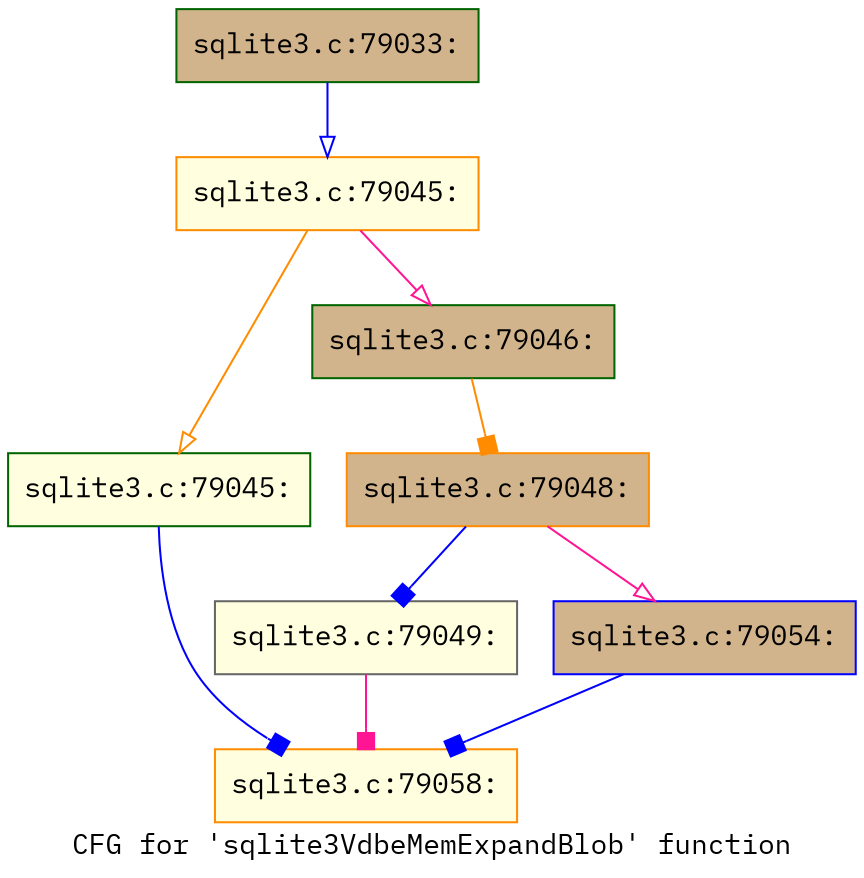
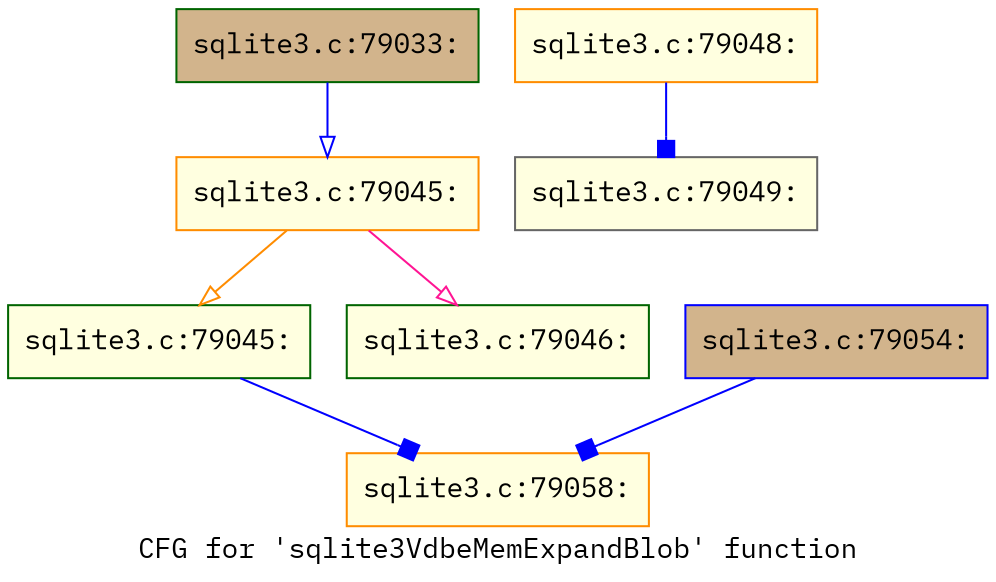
node "sqlite3.c:79046:": fillcolor tan -> lightyellow
edge "sqlite3.c:79046:" -> "sqlite3.c:79048:": removed
node "sqlite3.c:79048:": fillcolor tan -> lightyellow
edge "sqlite3.c:79048:" -> "sqlite3.c:79054:": removed
edge "sqlite3.c:79049:" -> "sqlite3.c:79058:": removed
